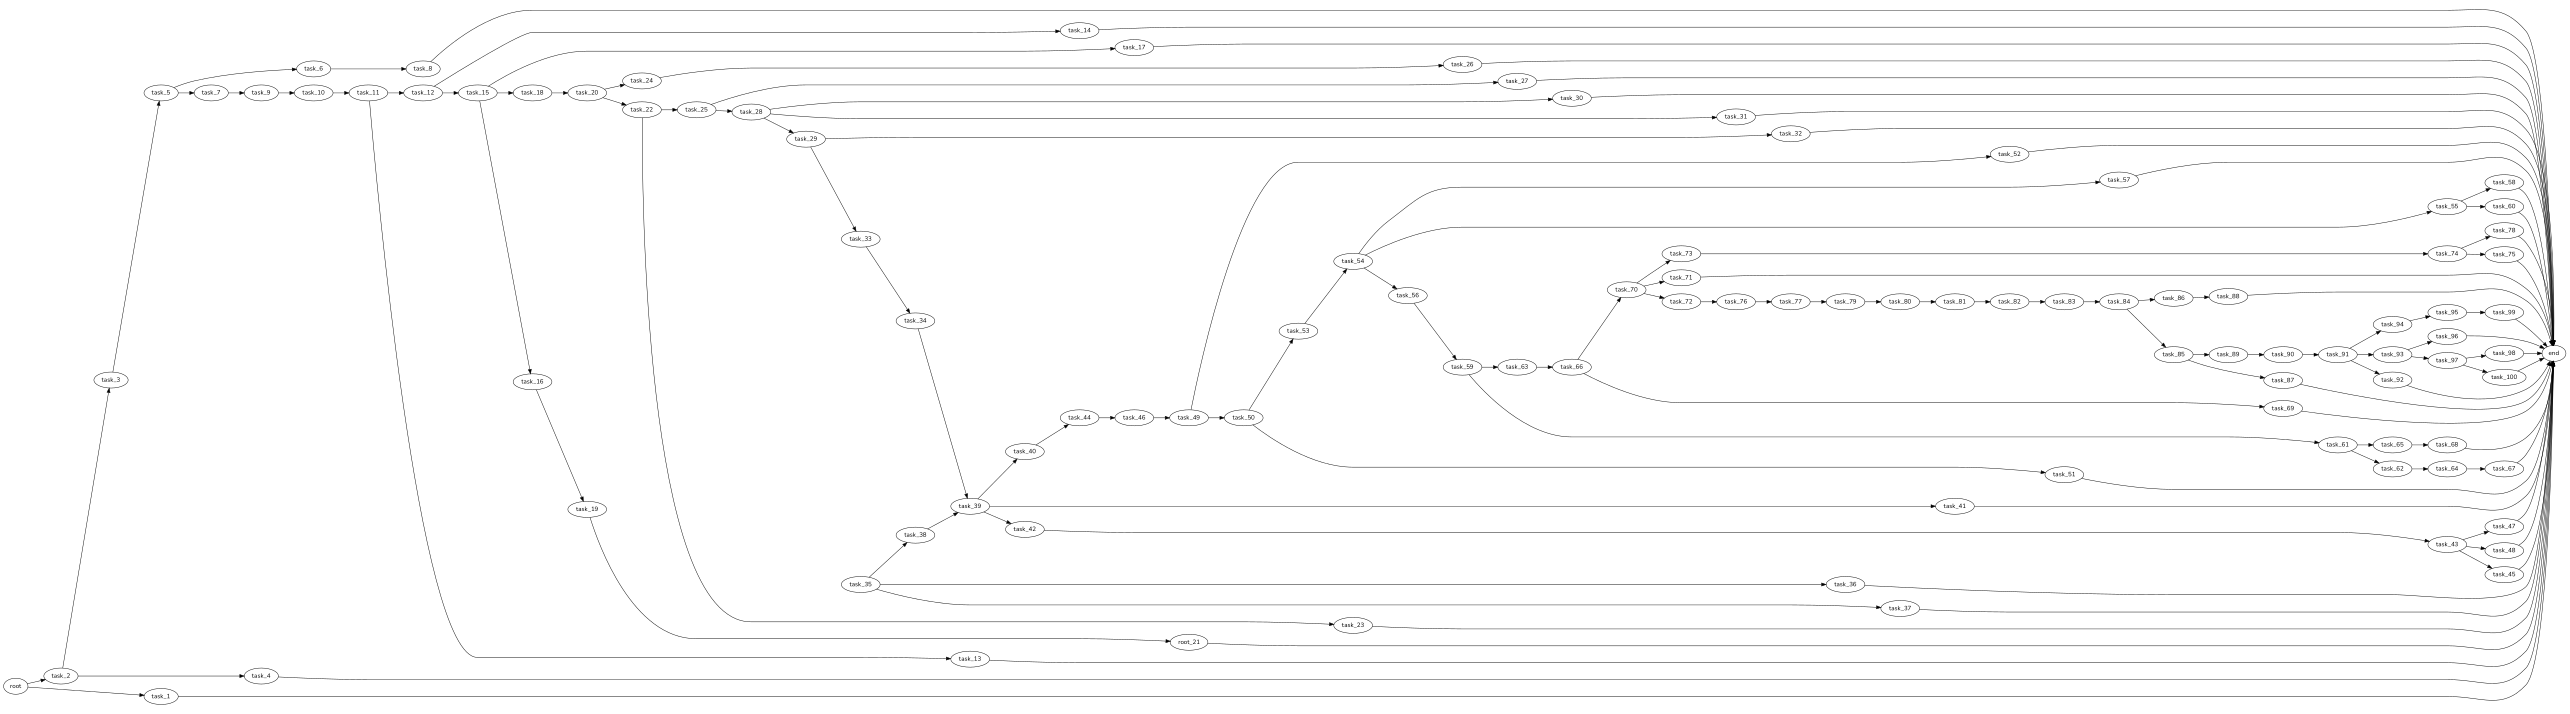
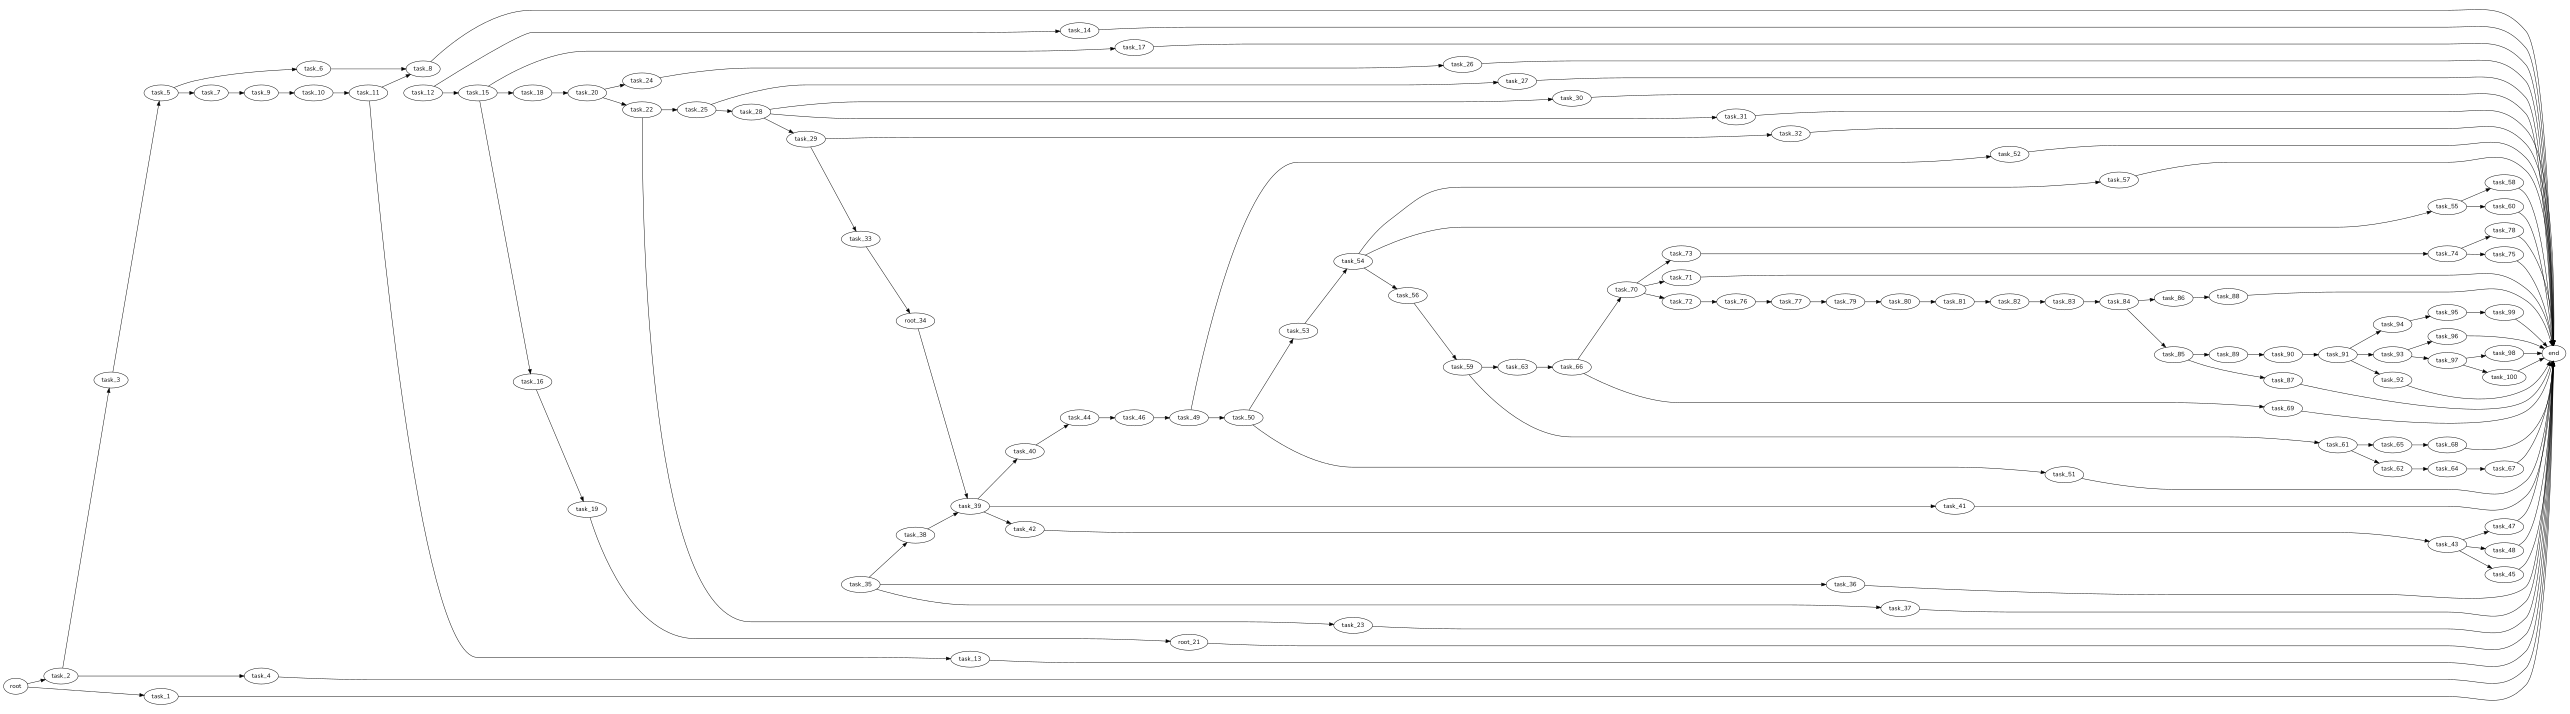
edge "task_11" -> "task_12": now "task_11" -> "task_8"
node "task_34": label "task_34" -> "root_34"
